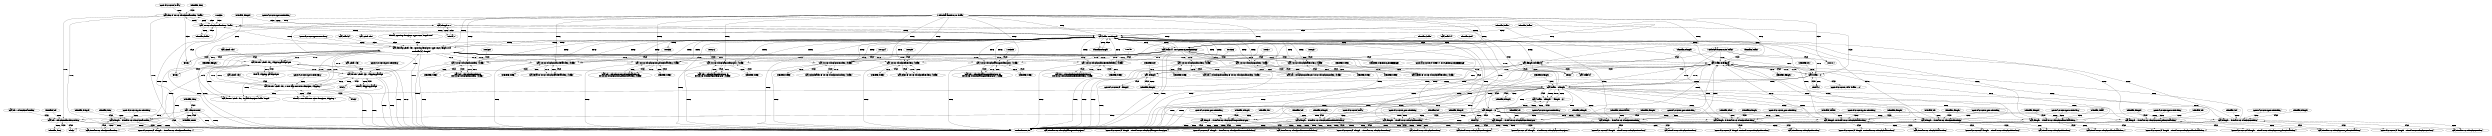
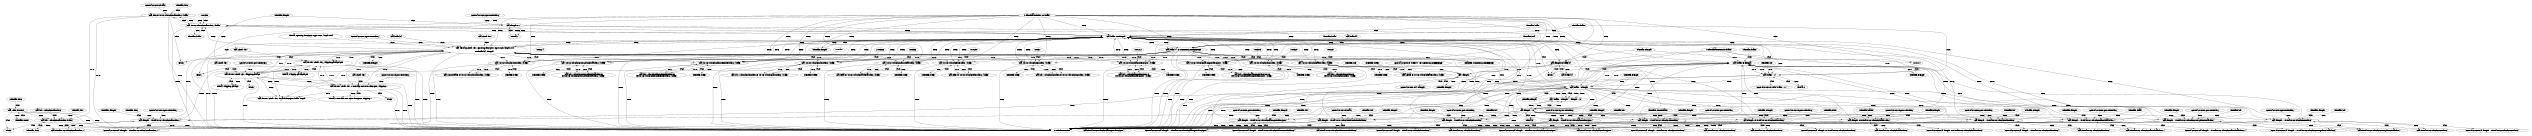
edge "(Call,buffer += elength)" -> "1000356": now "(Call,buffer += elength)" -> "(Call,(struct usb_cdc_ether_desc *)buffer)"
edge "(Call,union_header = (struct usb_cdc_union_desc *)buffer)" -> "(Call,(struct usb_cdc_union_desc *)buffer)": added, label "CFG:"
